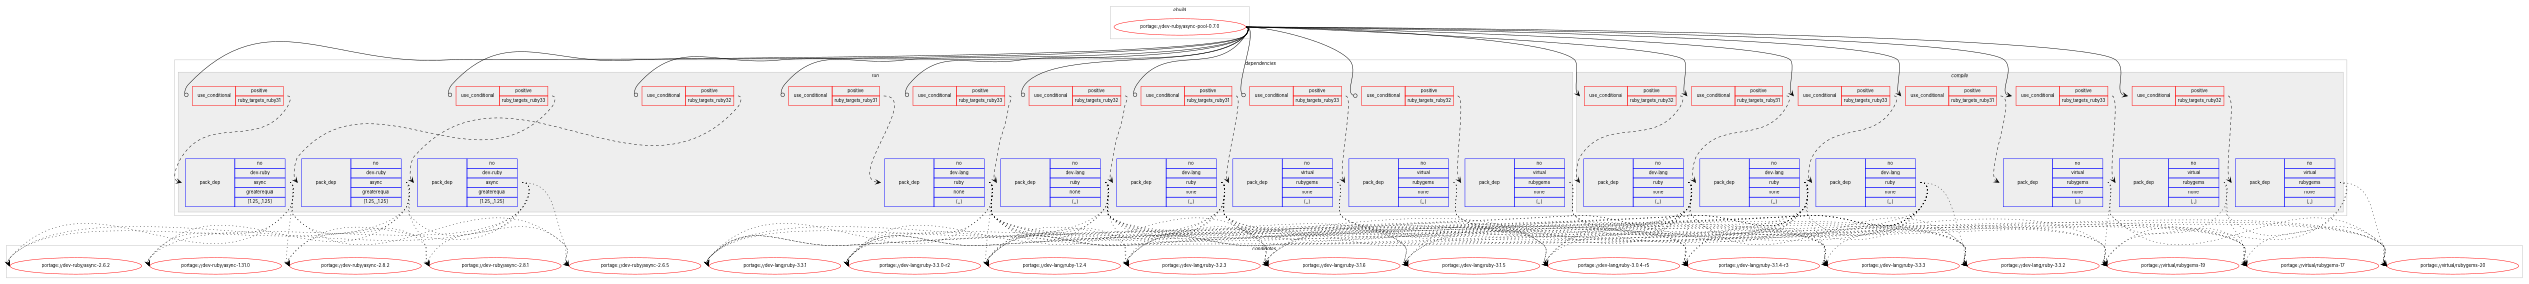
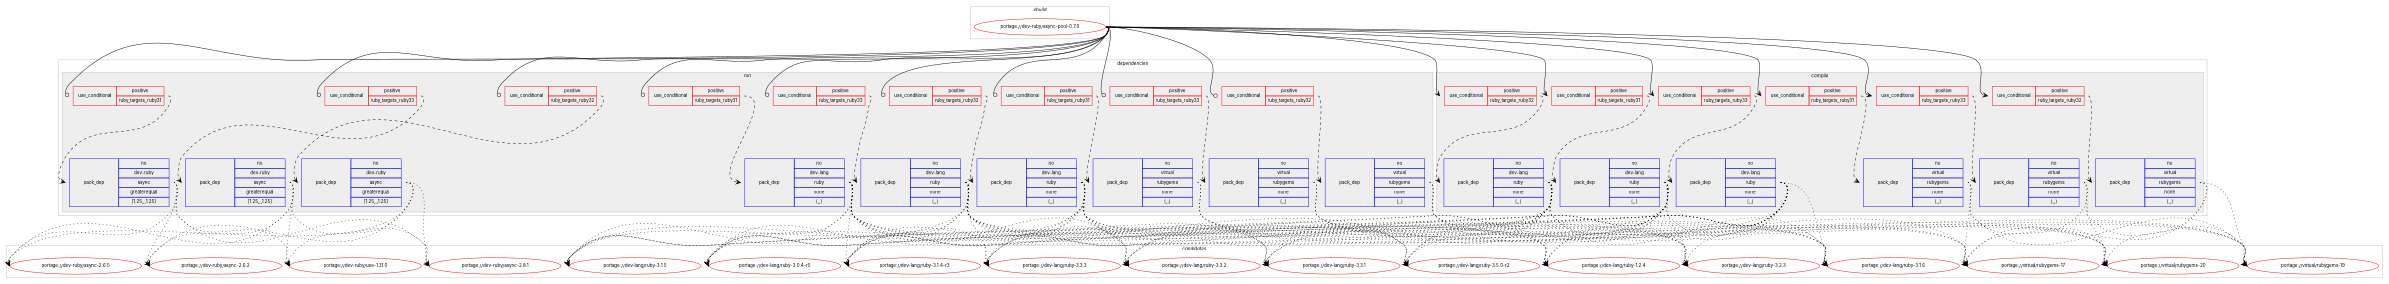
node "portage://dev-ruby/async-1.31.0": label "portage://dev-ruby/async-1.31.0" -> "portage://dev-ruby/use-1.31.0"
node "portage://dev-ruby/async-2.8.2": removed
node "portage://dev-lang/ruby-3.3.0-r2": label "portage://dev-lang/ruby-3.3.0-r2" -> "portage://dev-lang/ruby-3.5.0-r2"
